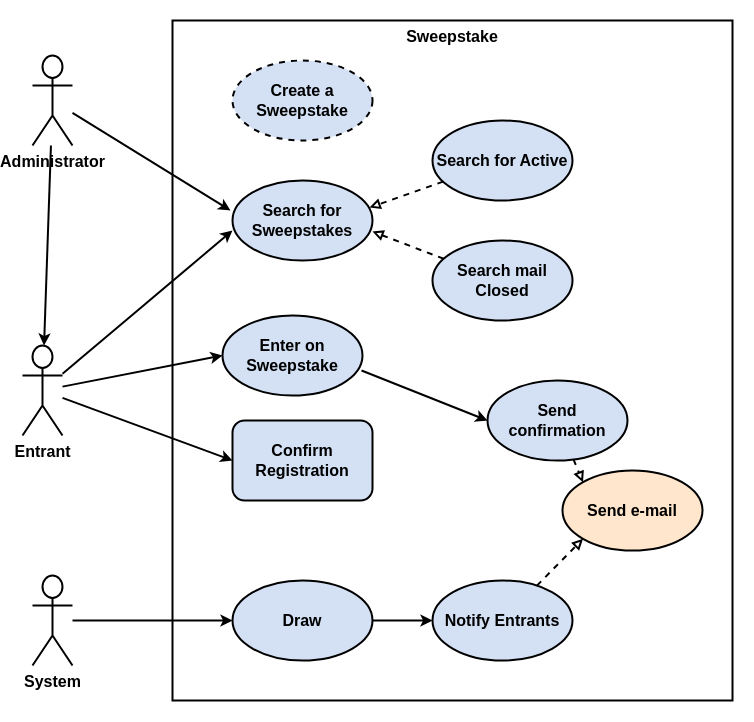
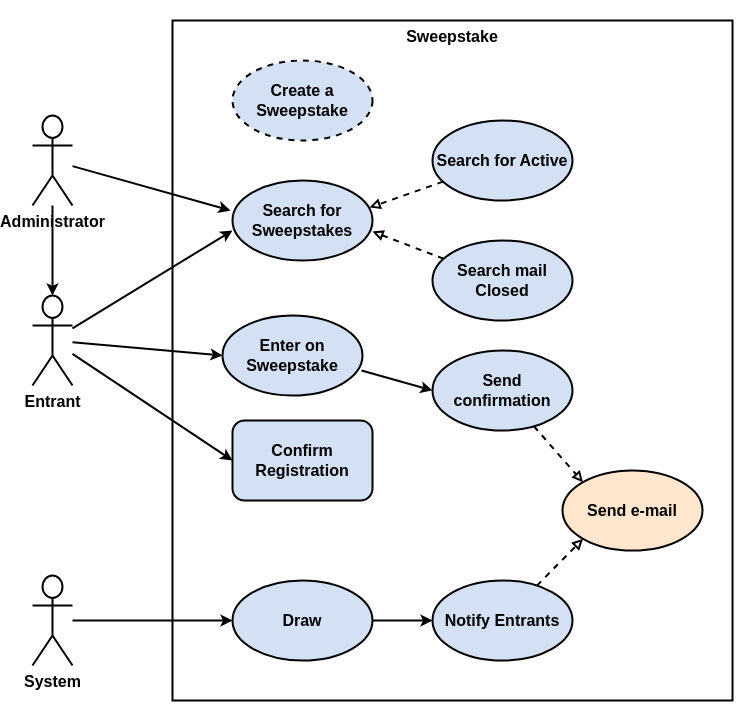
node "Administrator": moved (53, 101) -> (53, 161)
node "Entrant": moved (43, 391) -> (53, 341)
node "Send confirmation": moved (558, 421) -> (503, 391)
